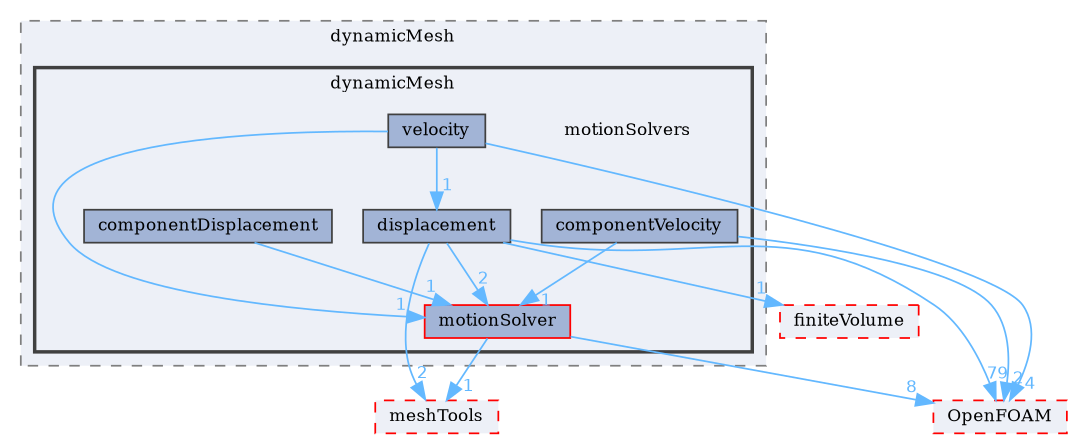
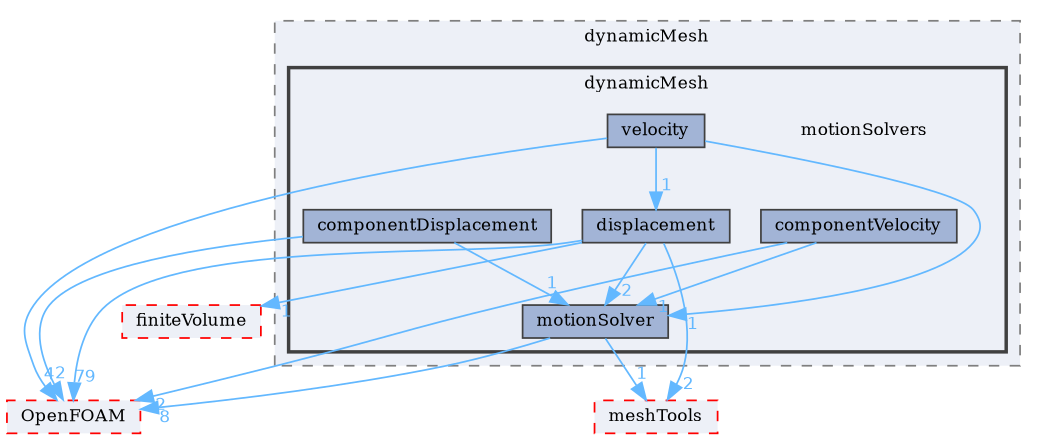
edge "componentDisplacement" -> "OpenFOAM": added
node "motionSolver": color red -> grey25
